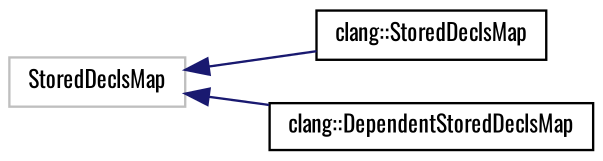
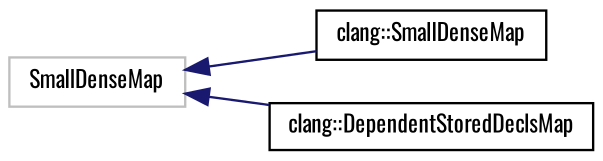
node "clang::StoredDeclsMap": label "clang::StoredDeclsMap" -> "clang::SmallDenseMap"
node "StoredDeclsMap": label "StoredDeclsMap" -> "SmallDenseMap"
